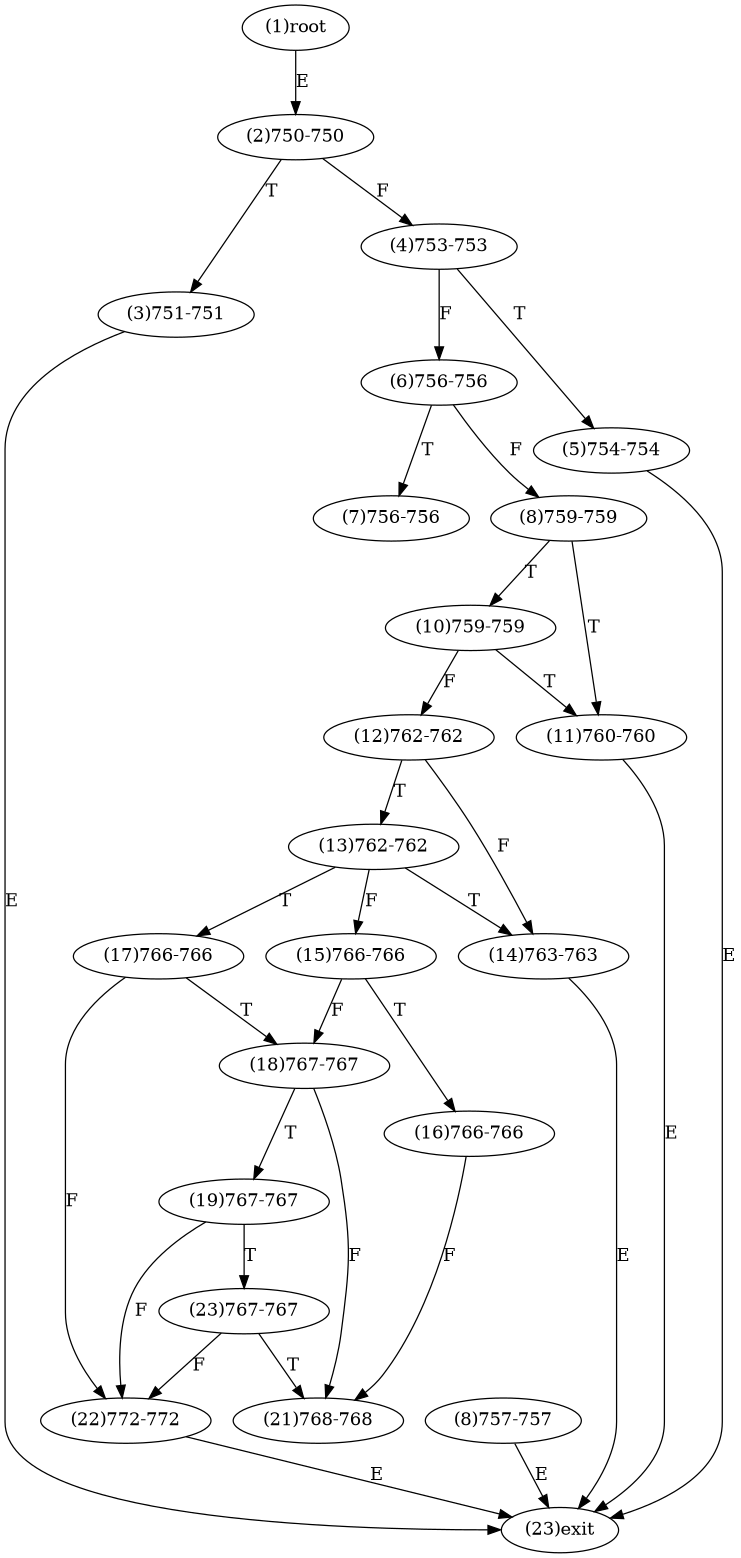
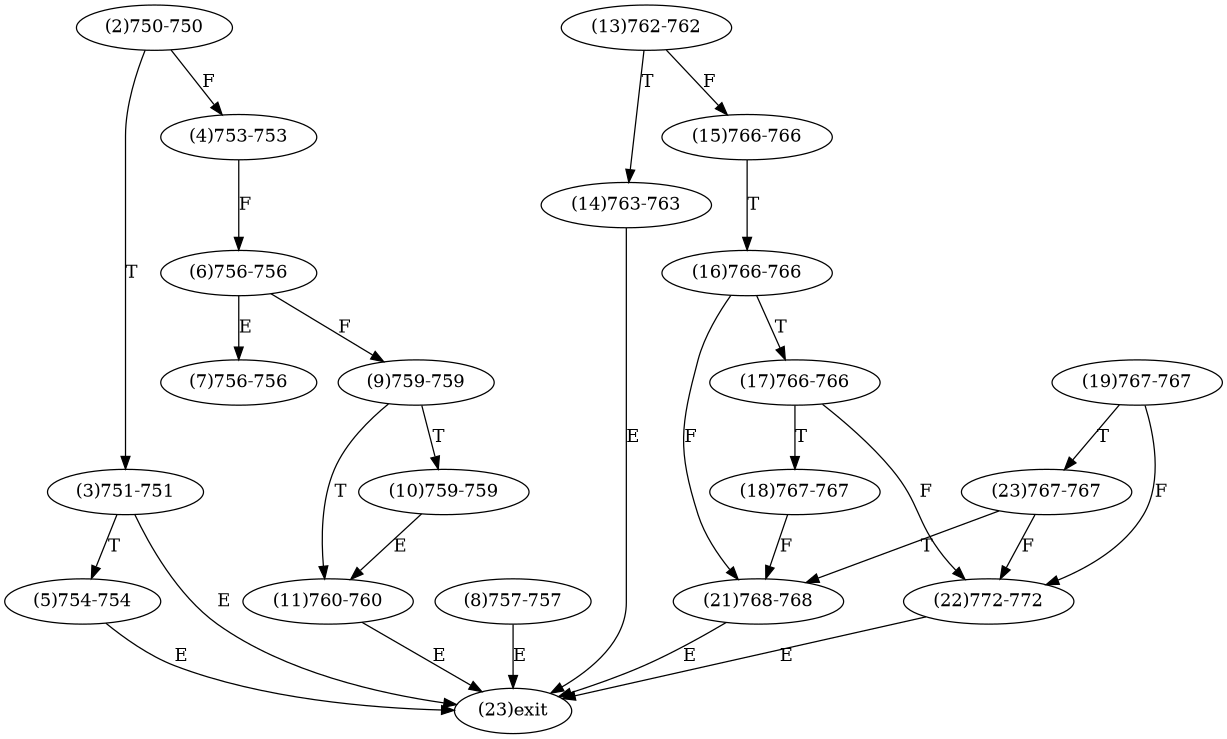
node "(1)root": removed
edge "(4)753-753" -> "(5)754-754": now "(3)751-751" -> "(5)754-754"
edge "(6)756-756" -> "(7)756-756": label "T" -> "E"
node "(8)759-759": label "(8)759-759" -> "(9)759-759"
edge "(21)768-768" -> "(23)exit": added, label "E"
edge "(10)759-759" -> "(11)760-760": label "T" -> "E"
node "(12)762-762": removed
edge "(13)762-762" -> "(17)766-766": now "(16)766-766" -> "(17)766-766"
edge "(15)766-766" -> "(18)767-767": removed, label "F"
edge "(18)767-767" -> "(19)767-767": removed, label "T"
